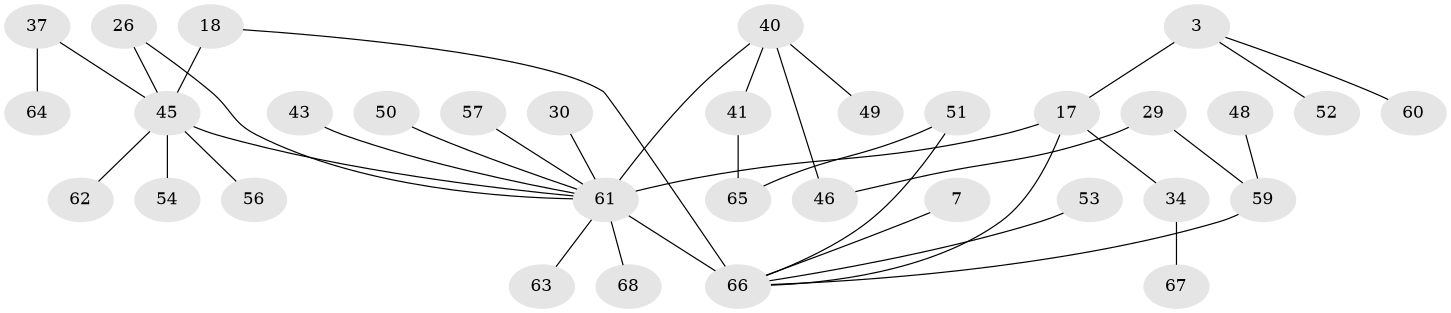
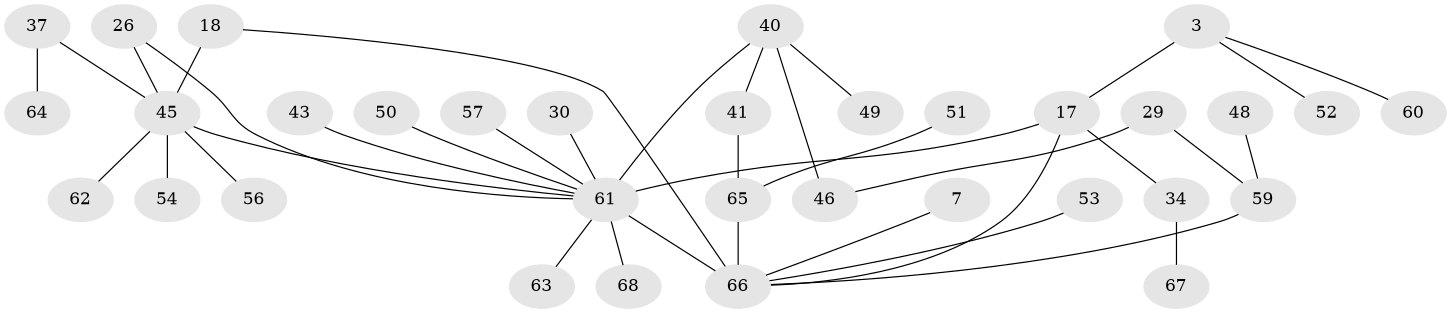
edge "51" -- "66": now "65" -- "66"
